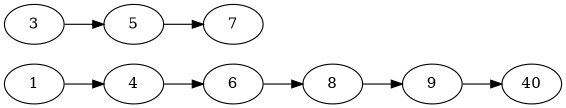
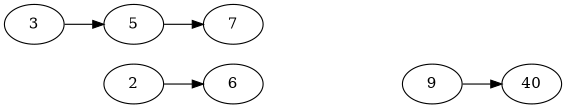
node "1": removed
node "4": label "4" -> "2"
node "8": removed
